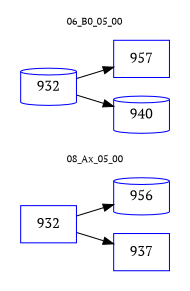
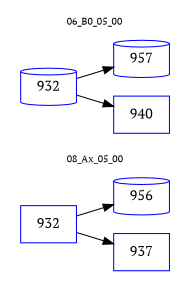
node "957": shape box -> cylinder
node "940": shape cylinder -> box
